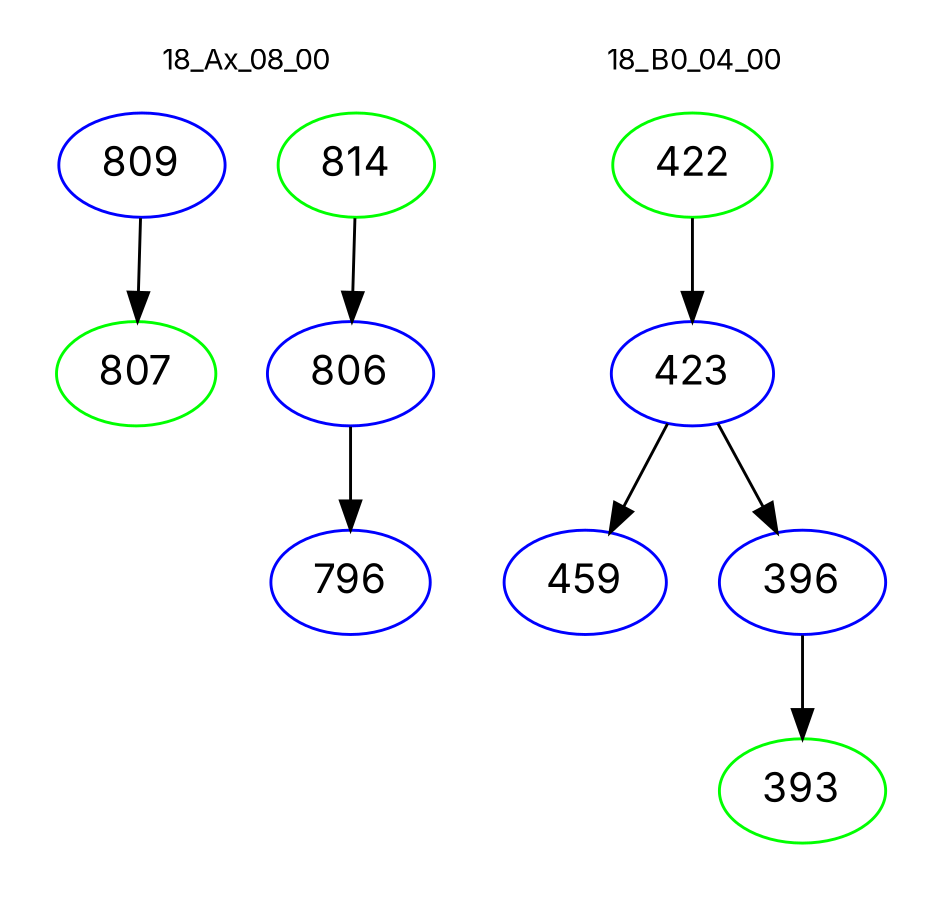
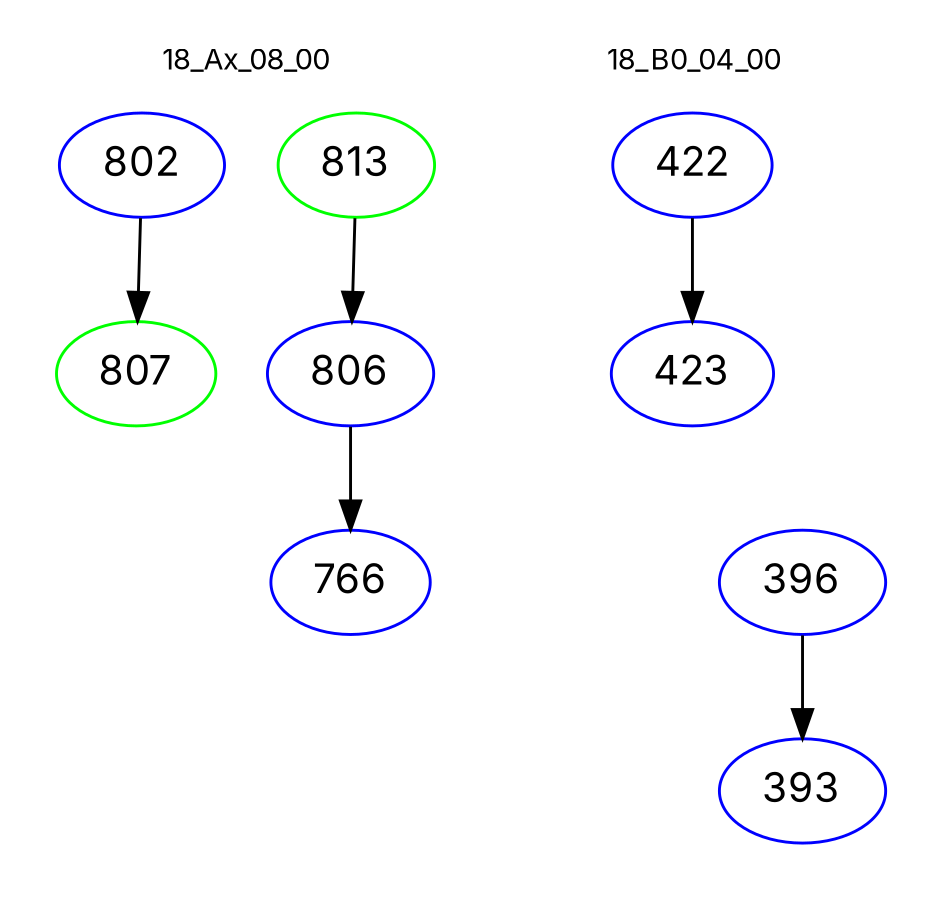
node "809": label "809" -> "802"
node "814": label "814" -> "813"
node "422": color green -> blue
edge "423" -> "396": removed
node "796": label "796" -> "766"
node "459": removed
node "393": color green -> blue
